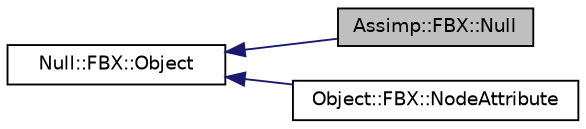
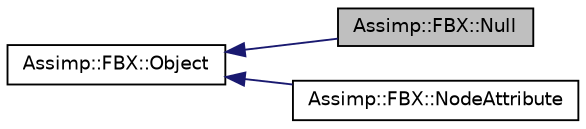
node "Null::FBX::Object": label "Null::FBX::Object" -> "Assimp::FBX::Object"
node "Object::FBX::NodeAttribute": label "Object::FBX::NodeAttribute" -> "Assimp::FBX::NodeAttribute"
